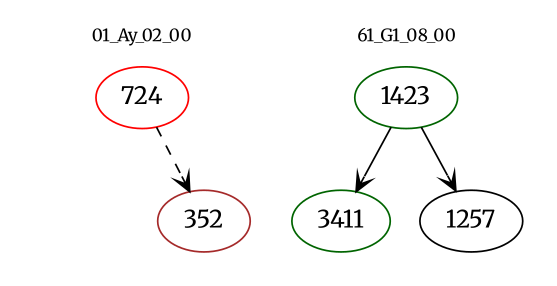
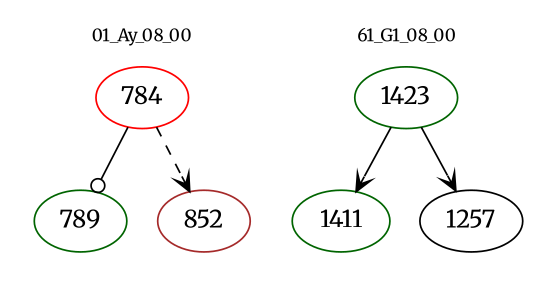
cluster "01_Ay_02_00": label "01_Ay_02_00" -> "01_Ay_08_00"
node "724": label "724" -> "784"
node "789": added
node "352": label "352" -> "852"
node "3411": label "3411" -> "1411"
